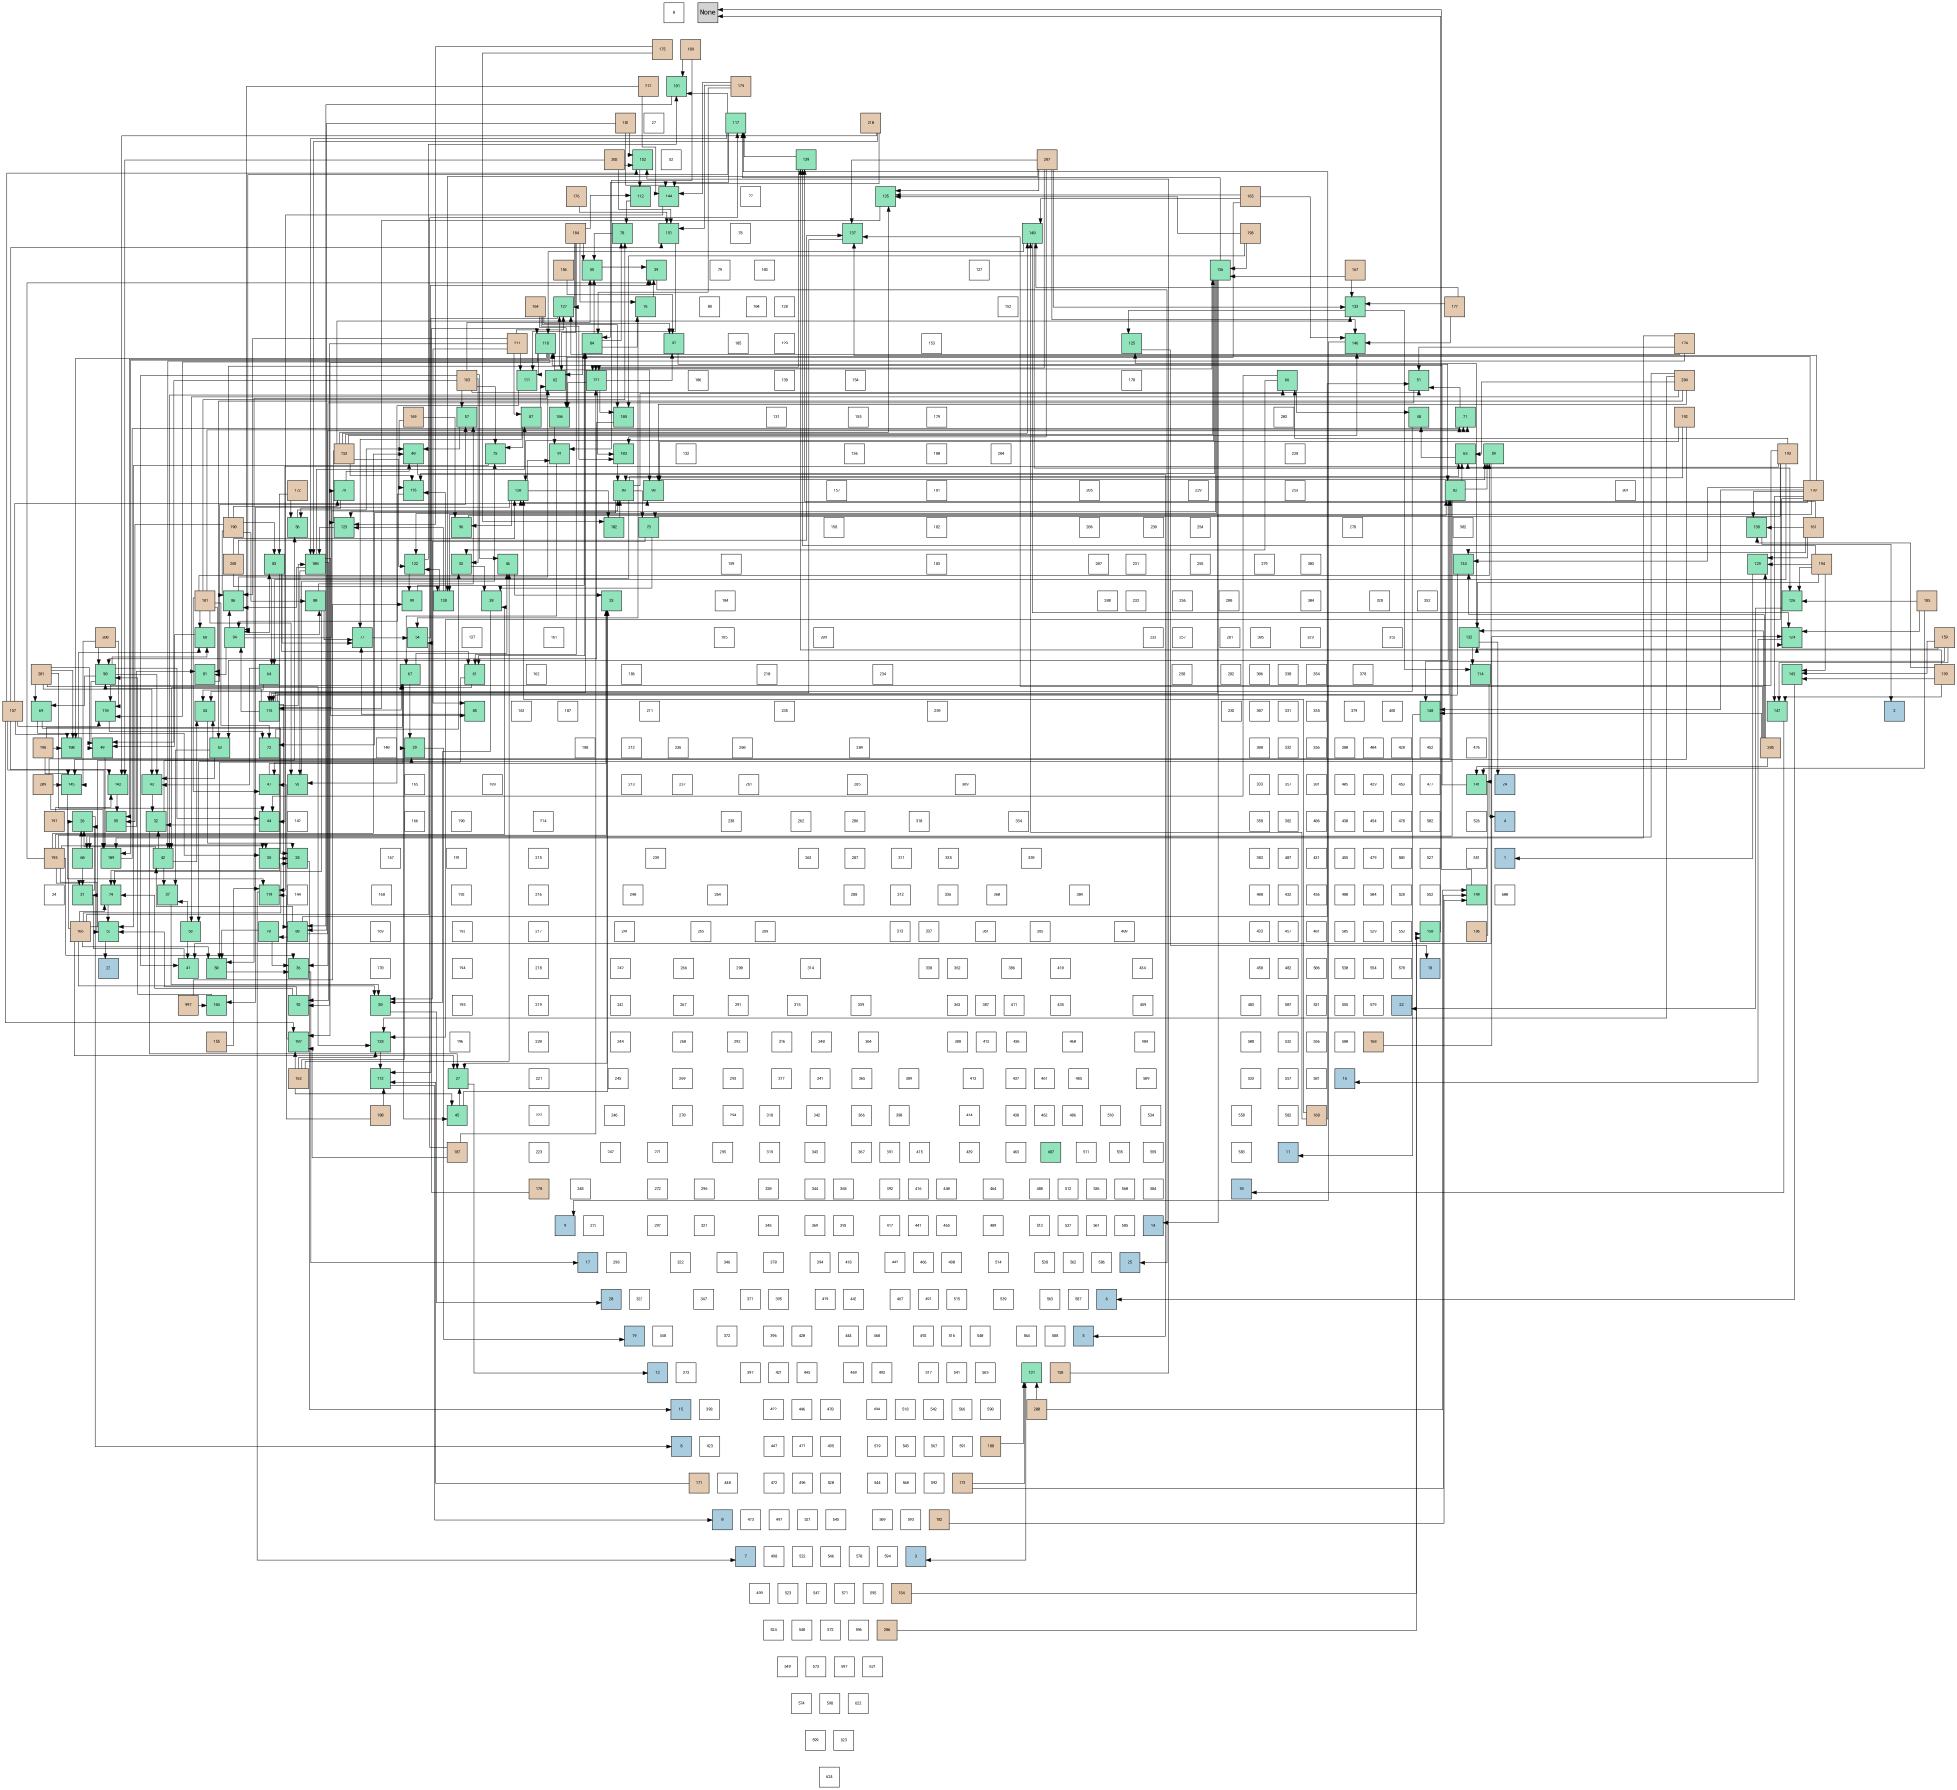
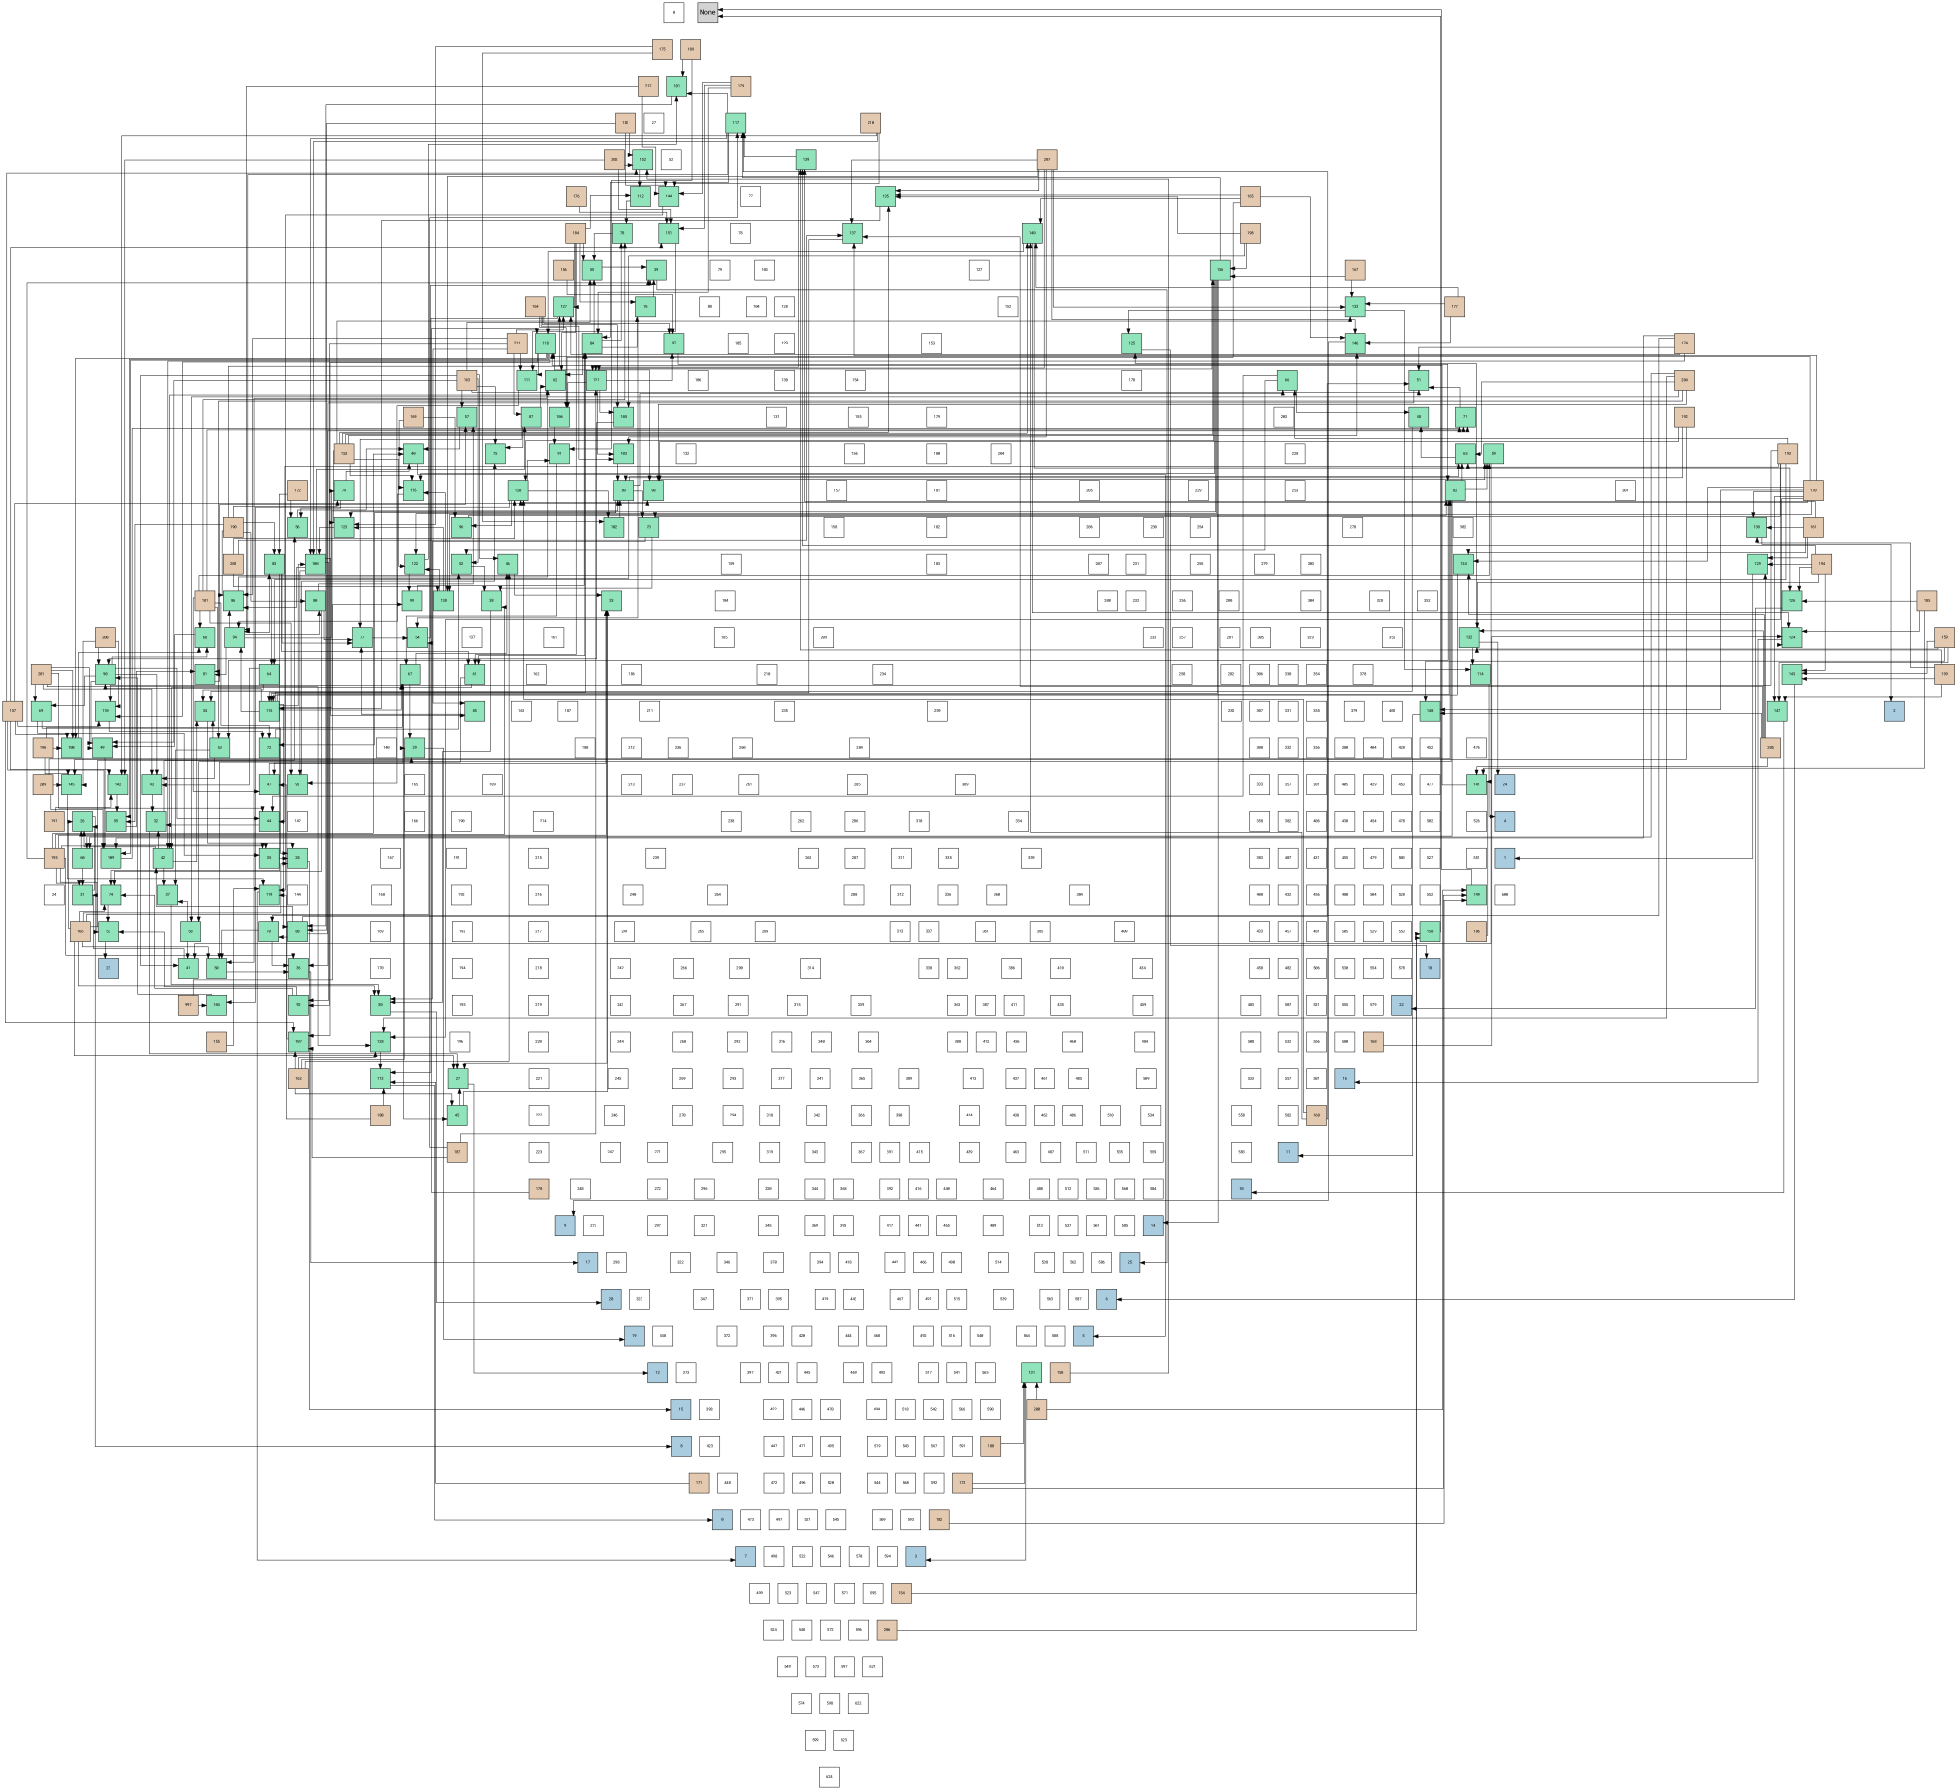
edge "75" -> "53": removed
edge "174" -> "70": added
node "487": fillcolor #91e3bb -> #ffffff
